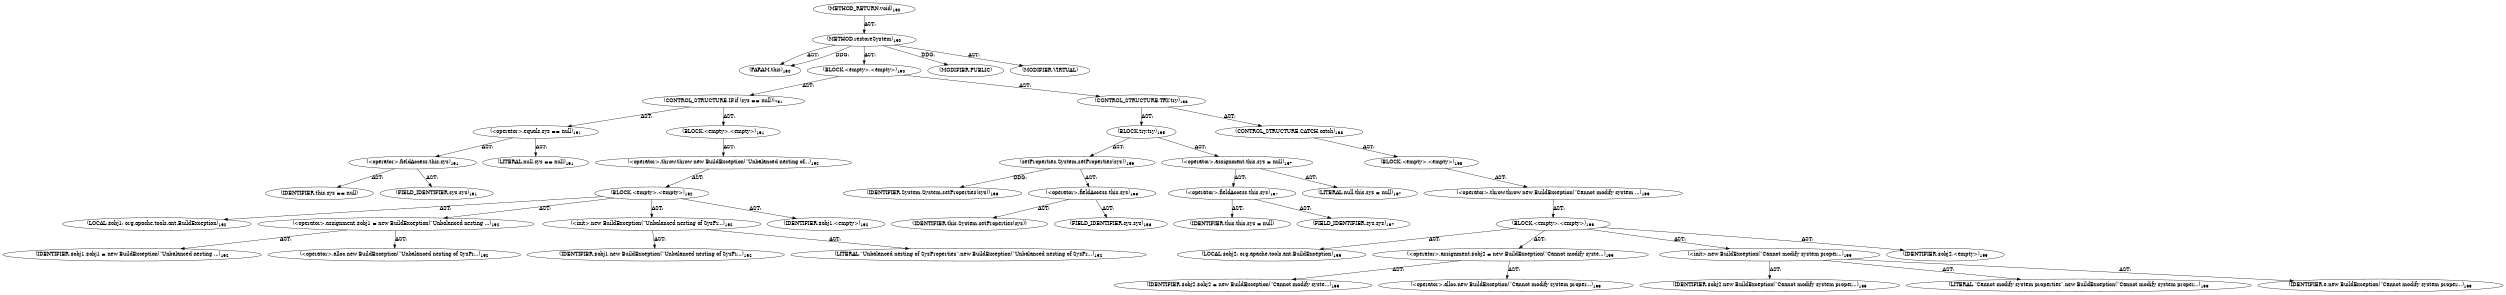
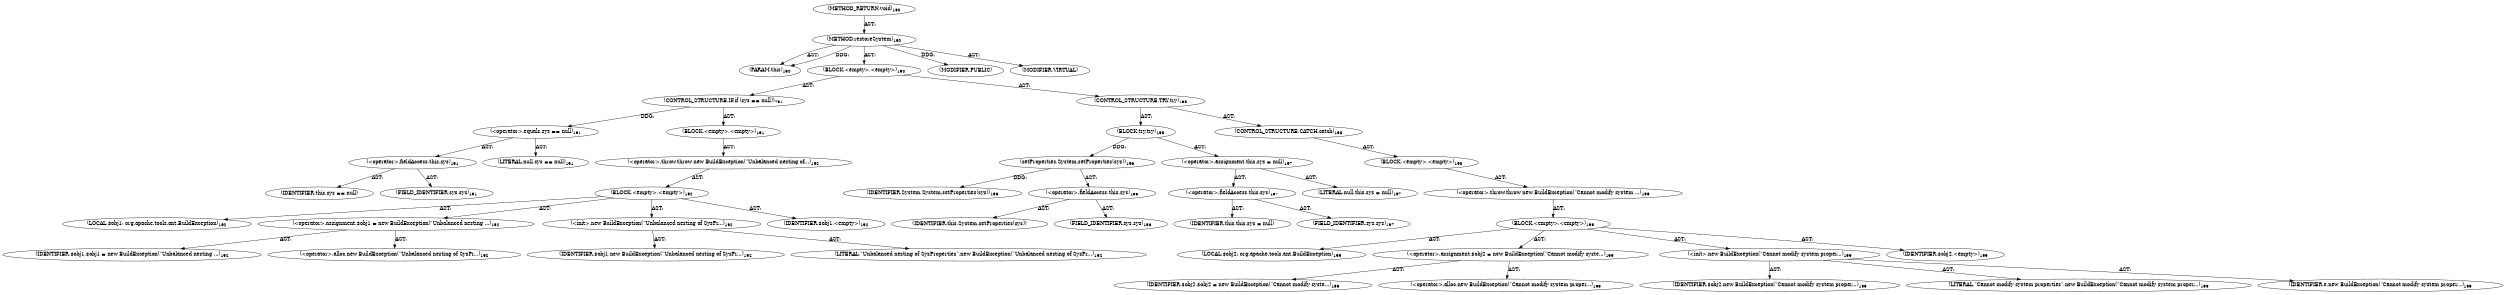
edge "(CONTROL_STRUCTURE,IF,if (sys == null))" -> "(<operator>.equals,sys == null)": label "AST: " -> "DDG: "
edge "(BLOCK,try,try)" -> "(setProperties,System.setProperties(sys))": label "AST: " -> "DDG: "
